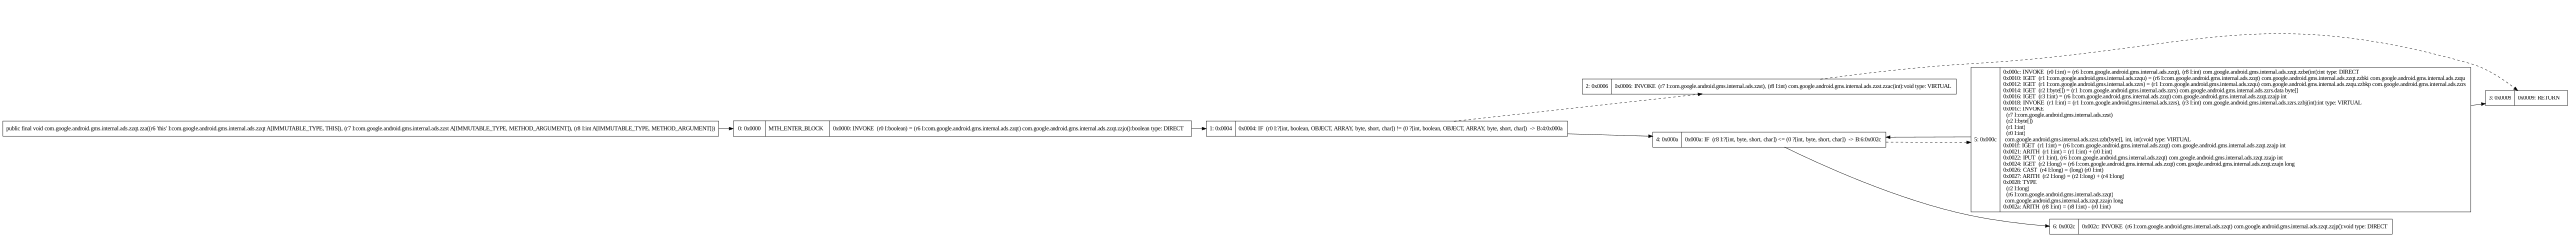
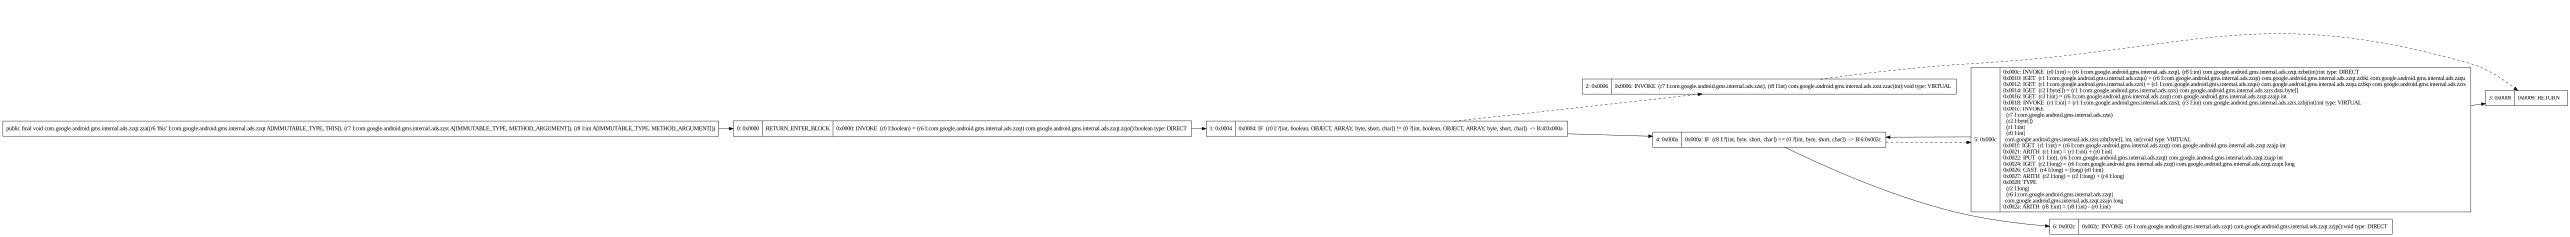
node "0: 0x0000": text "MTH_ENTER_BLOCK" -> "RETURN_ENTER_BLOCK"
